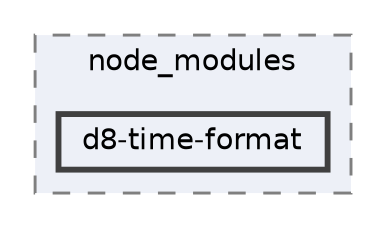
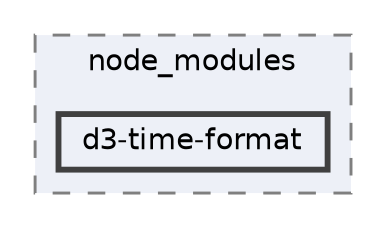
node "d8-time-format": label "d8-time-format" -> "d3-time-format"
